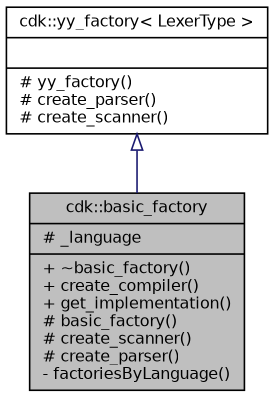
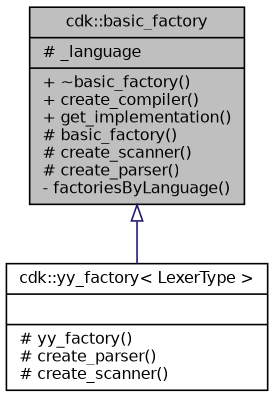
edge "cdk::basic_factory" -> "cdk::yy_factory< LexerType >": reversed
